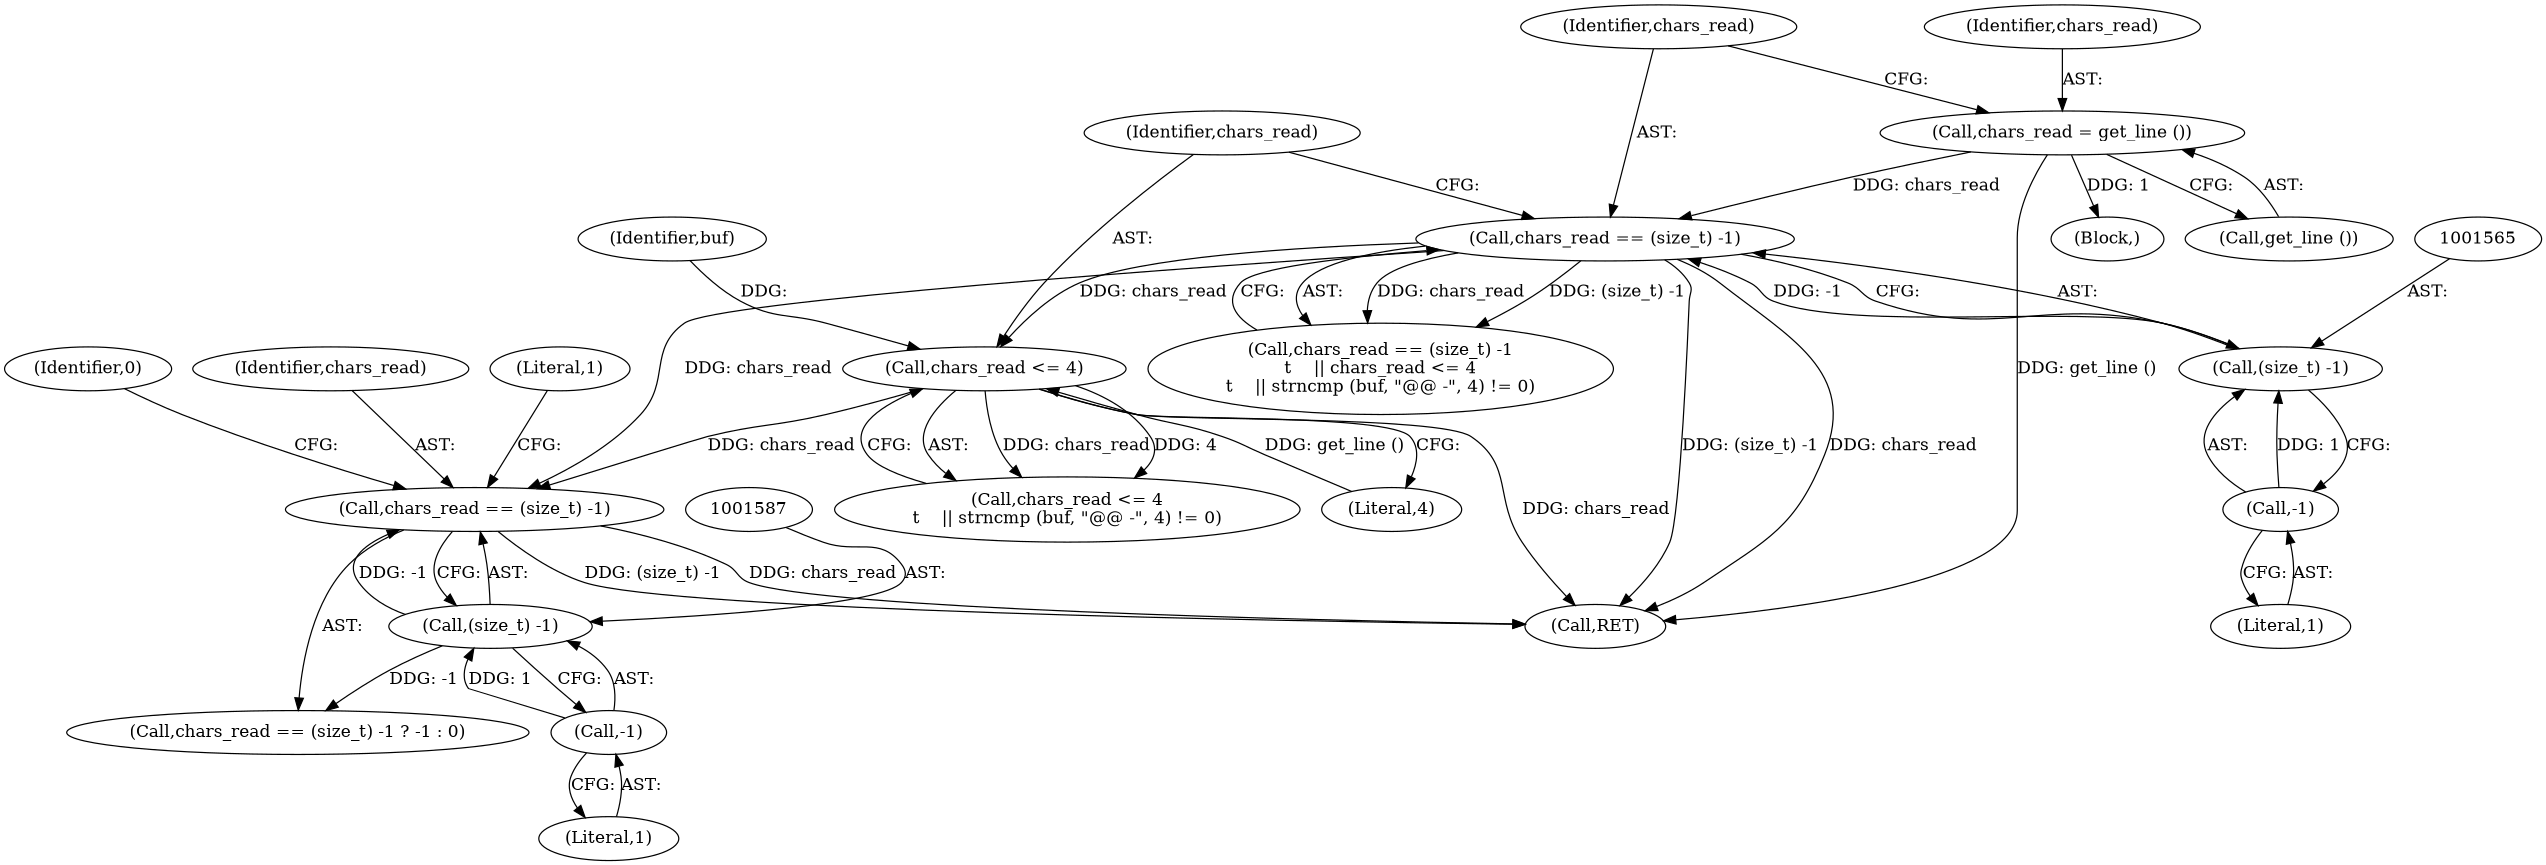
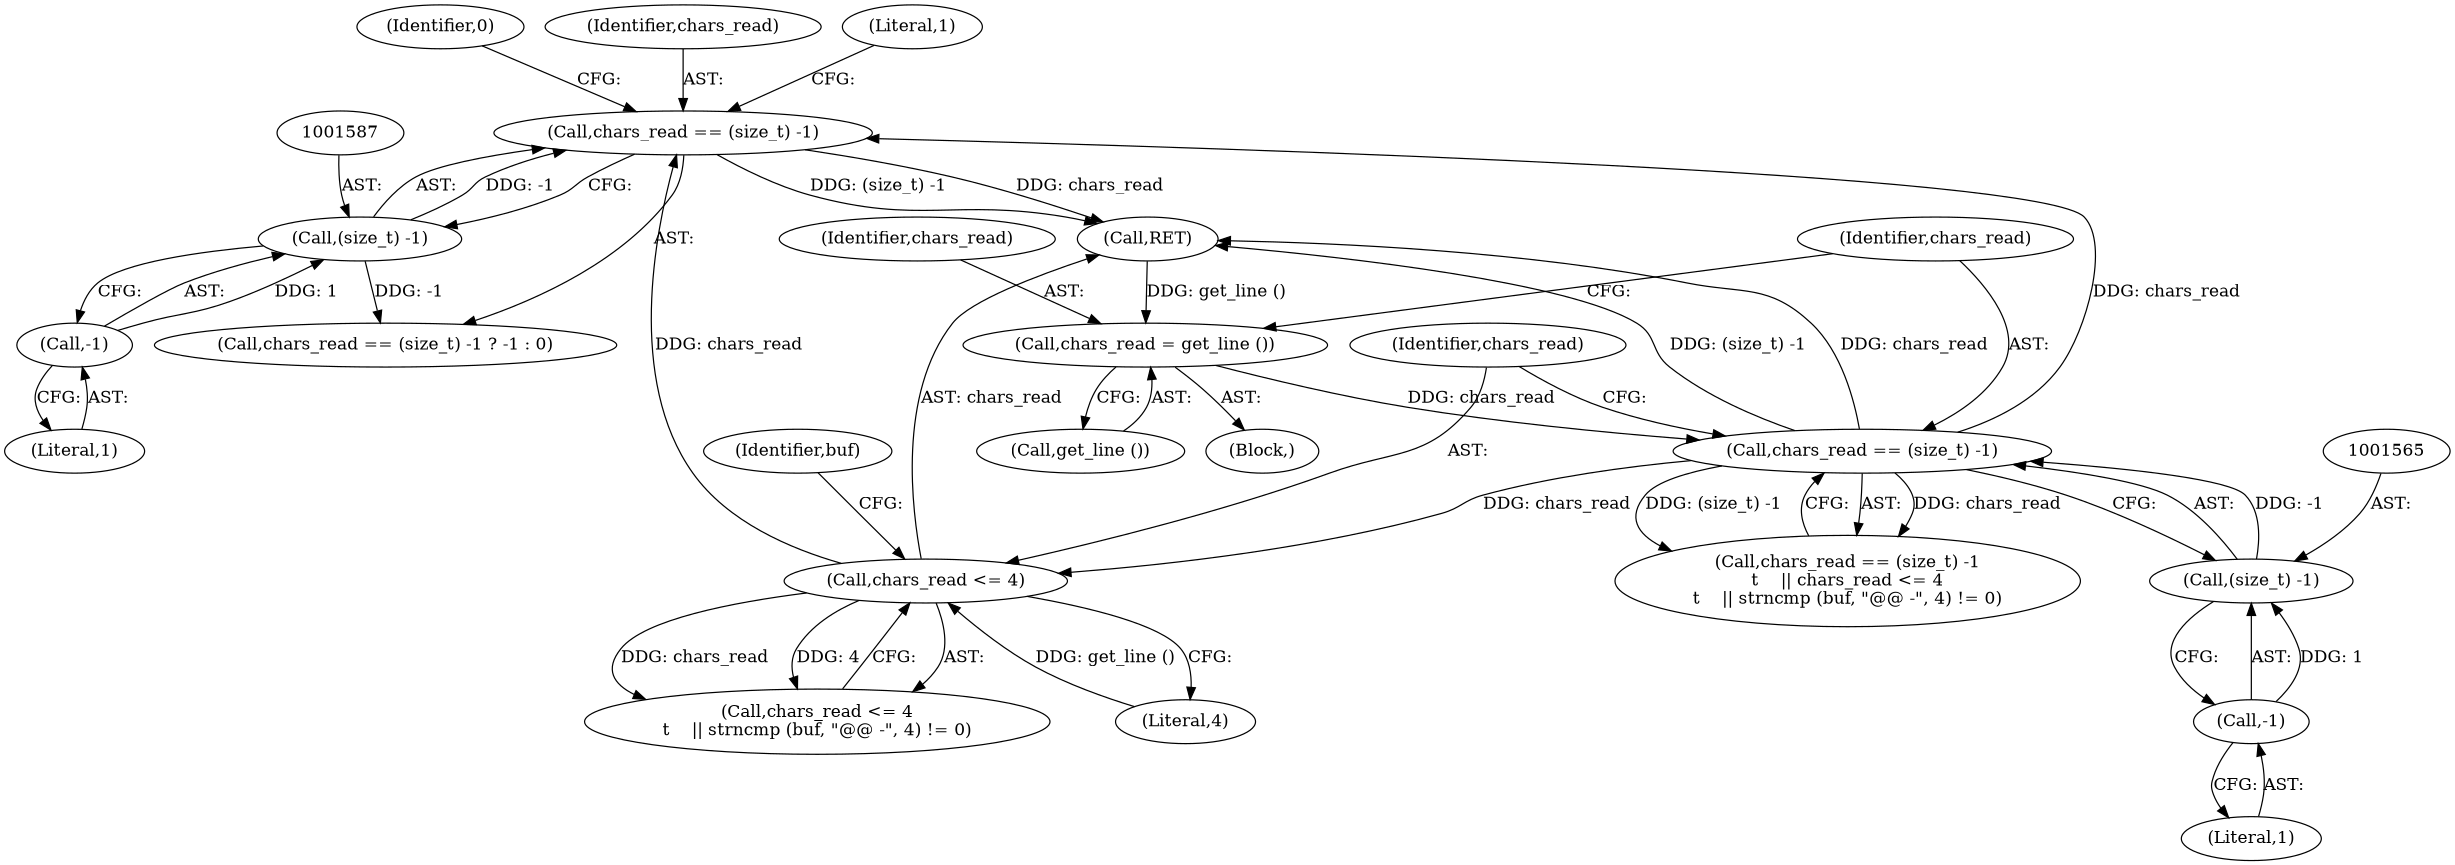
edge "(Call,chars_read = get_line ())" -> "(Block,)": label "DDG: 1" -> "AST: "
edge "(Identifier,buf)" -> "(Call,chars_read <= 4)": label "DDG: " -> "CFG: "
edge "(Call,chars_read <= 4)" -> "(Call,RET)": label "DDG: chars_read" -> "AST: chars_read"
edge "(Call,chars_read = get_line ())" -> "(Call,RET)": reversed
